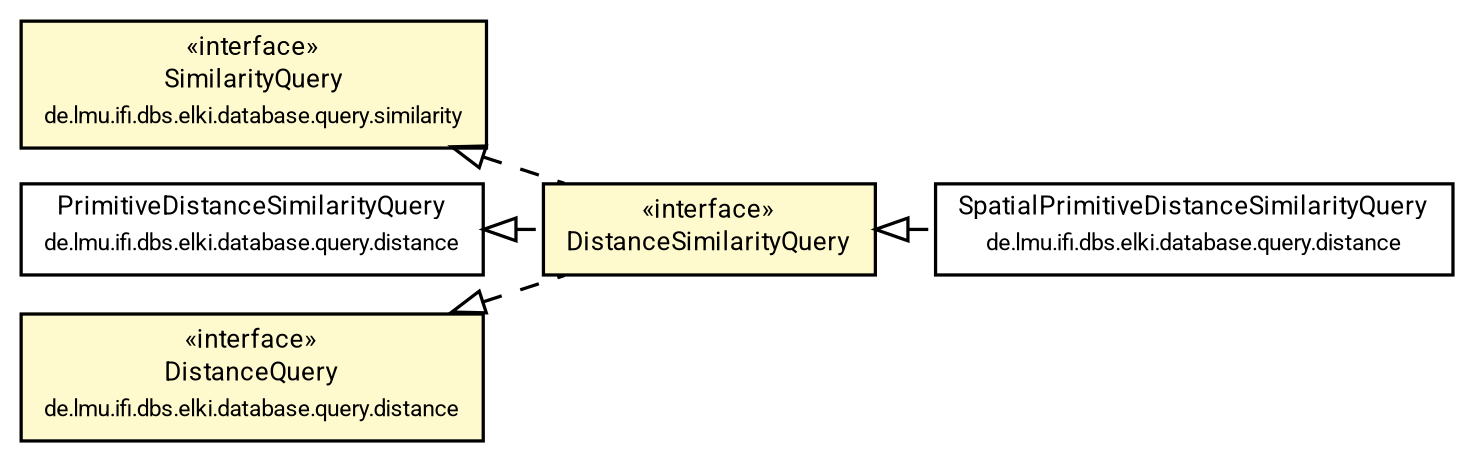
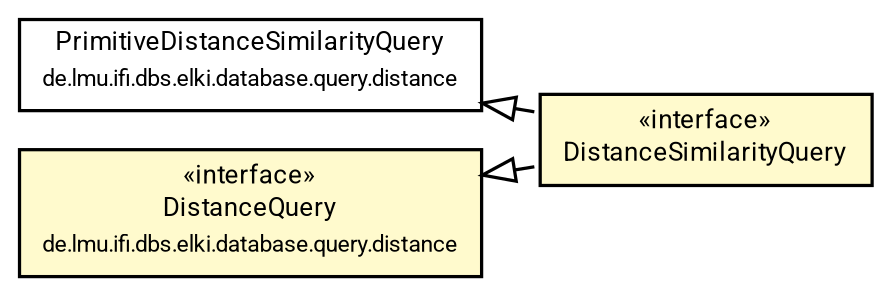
node "SimilarityQuery": removed
node "SpatialPrimitiveDistanceSimilarityQuery": removed
